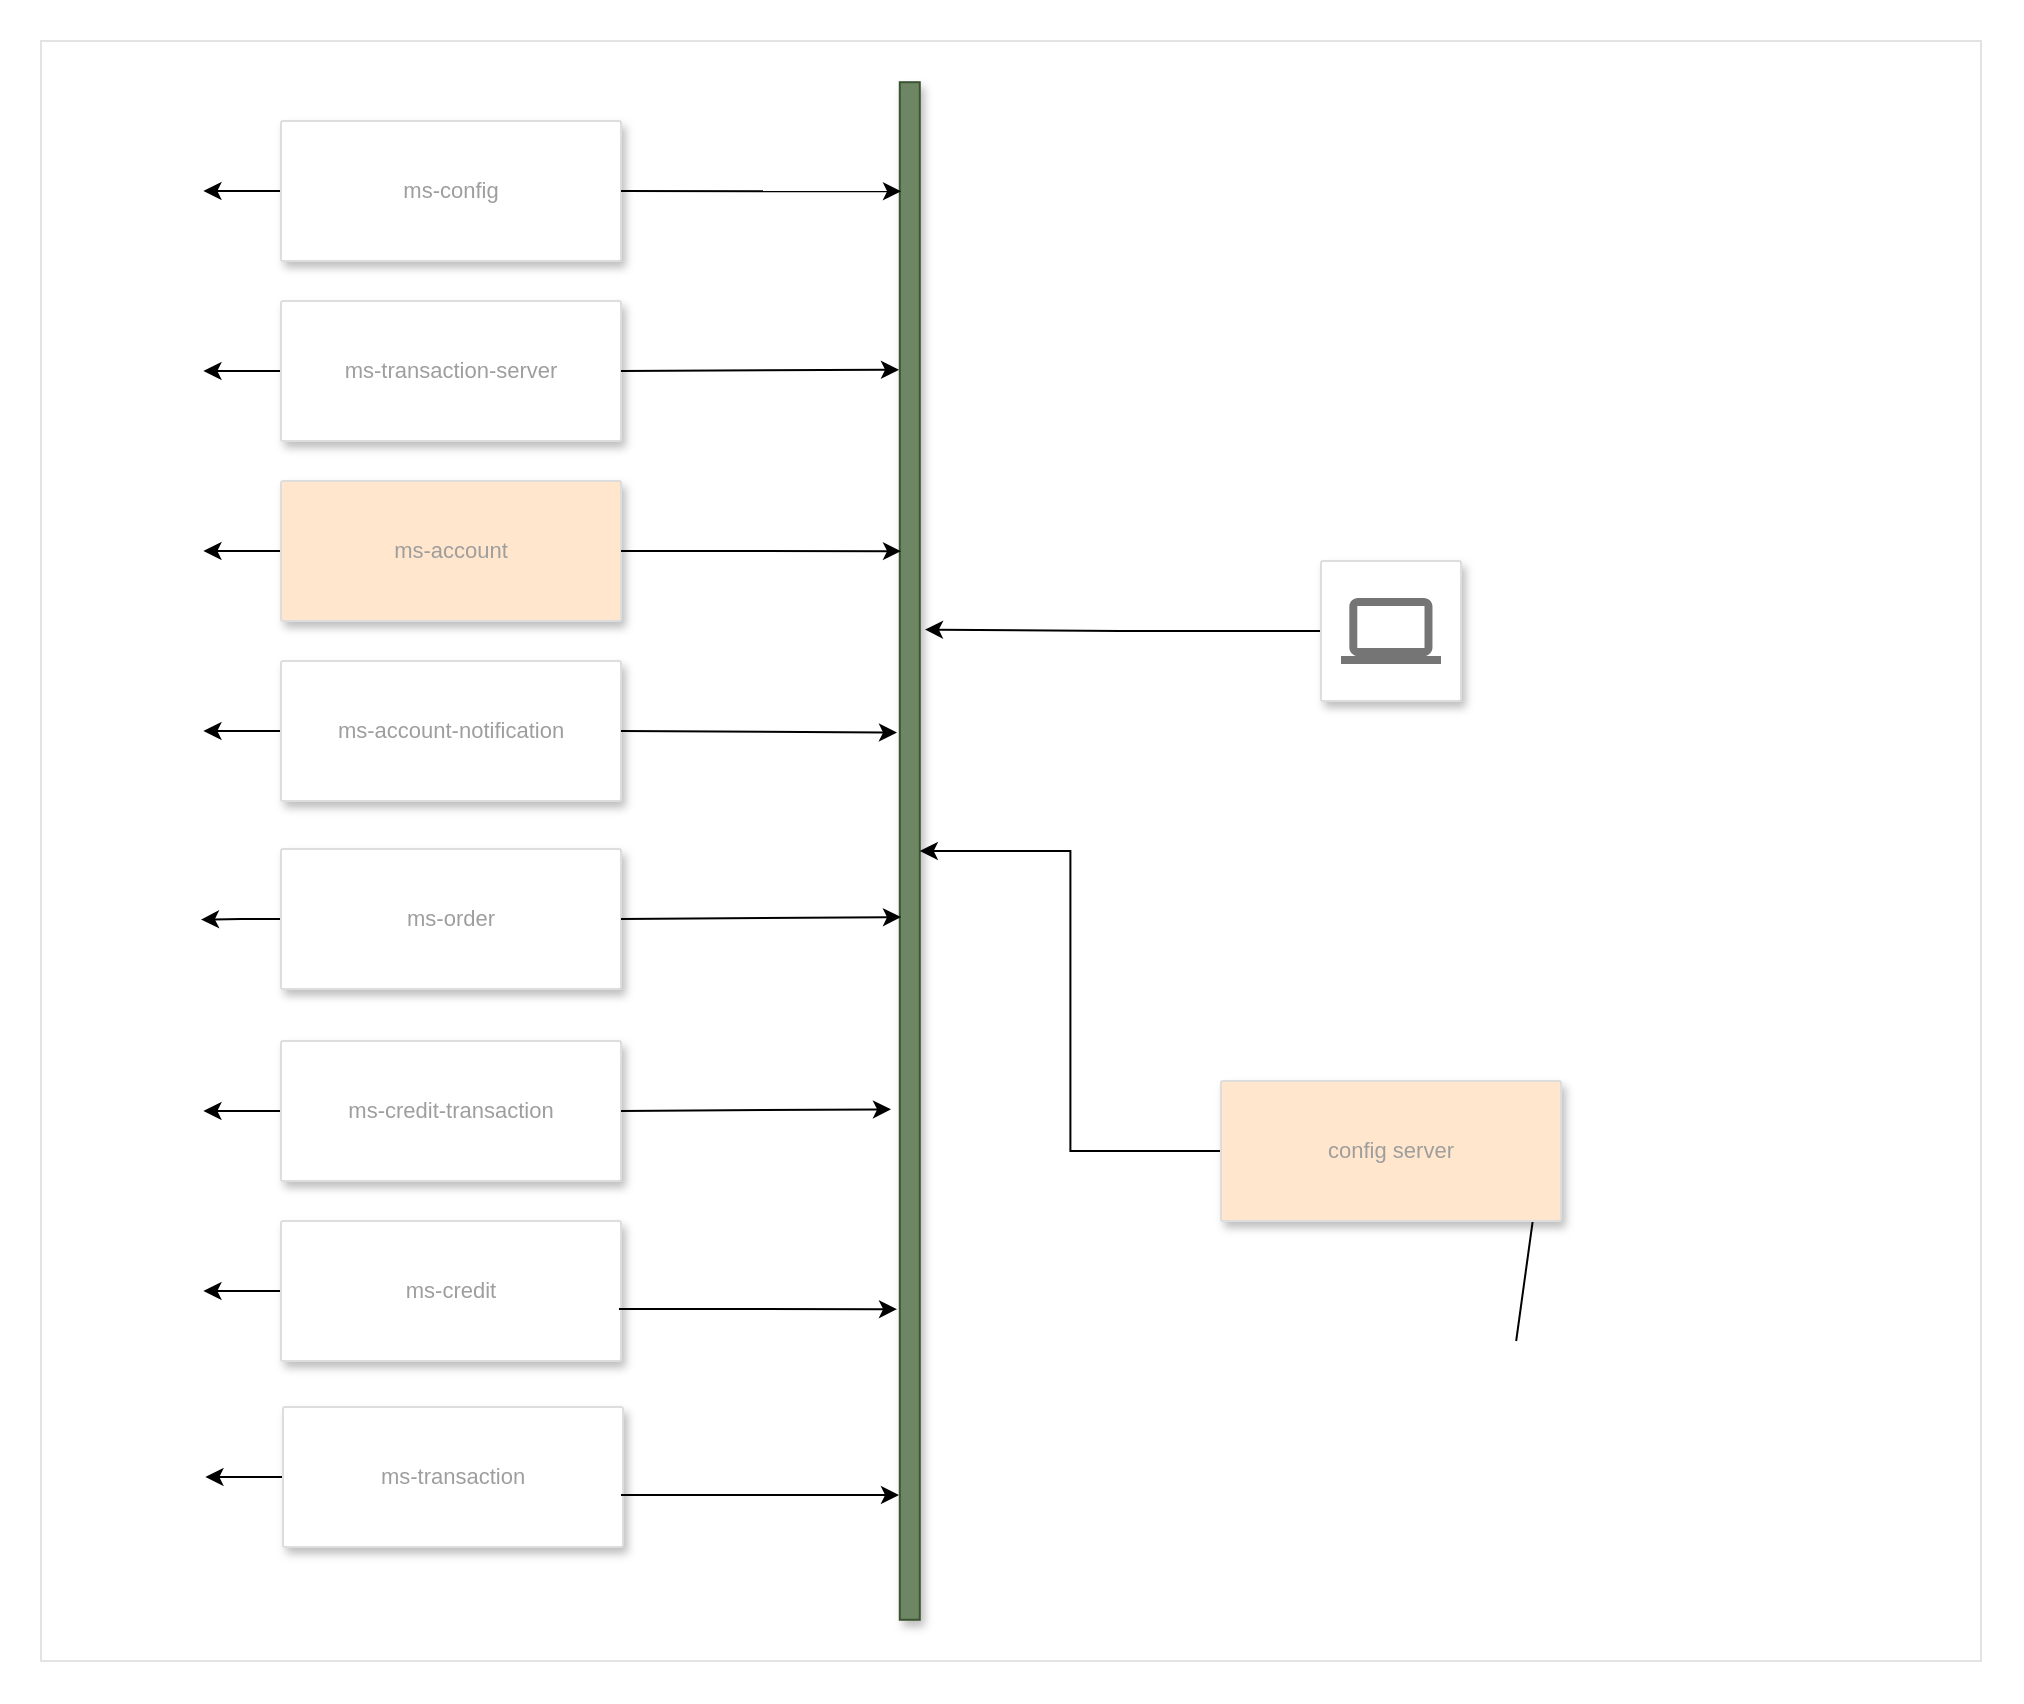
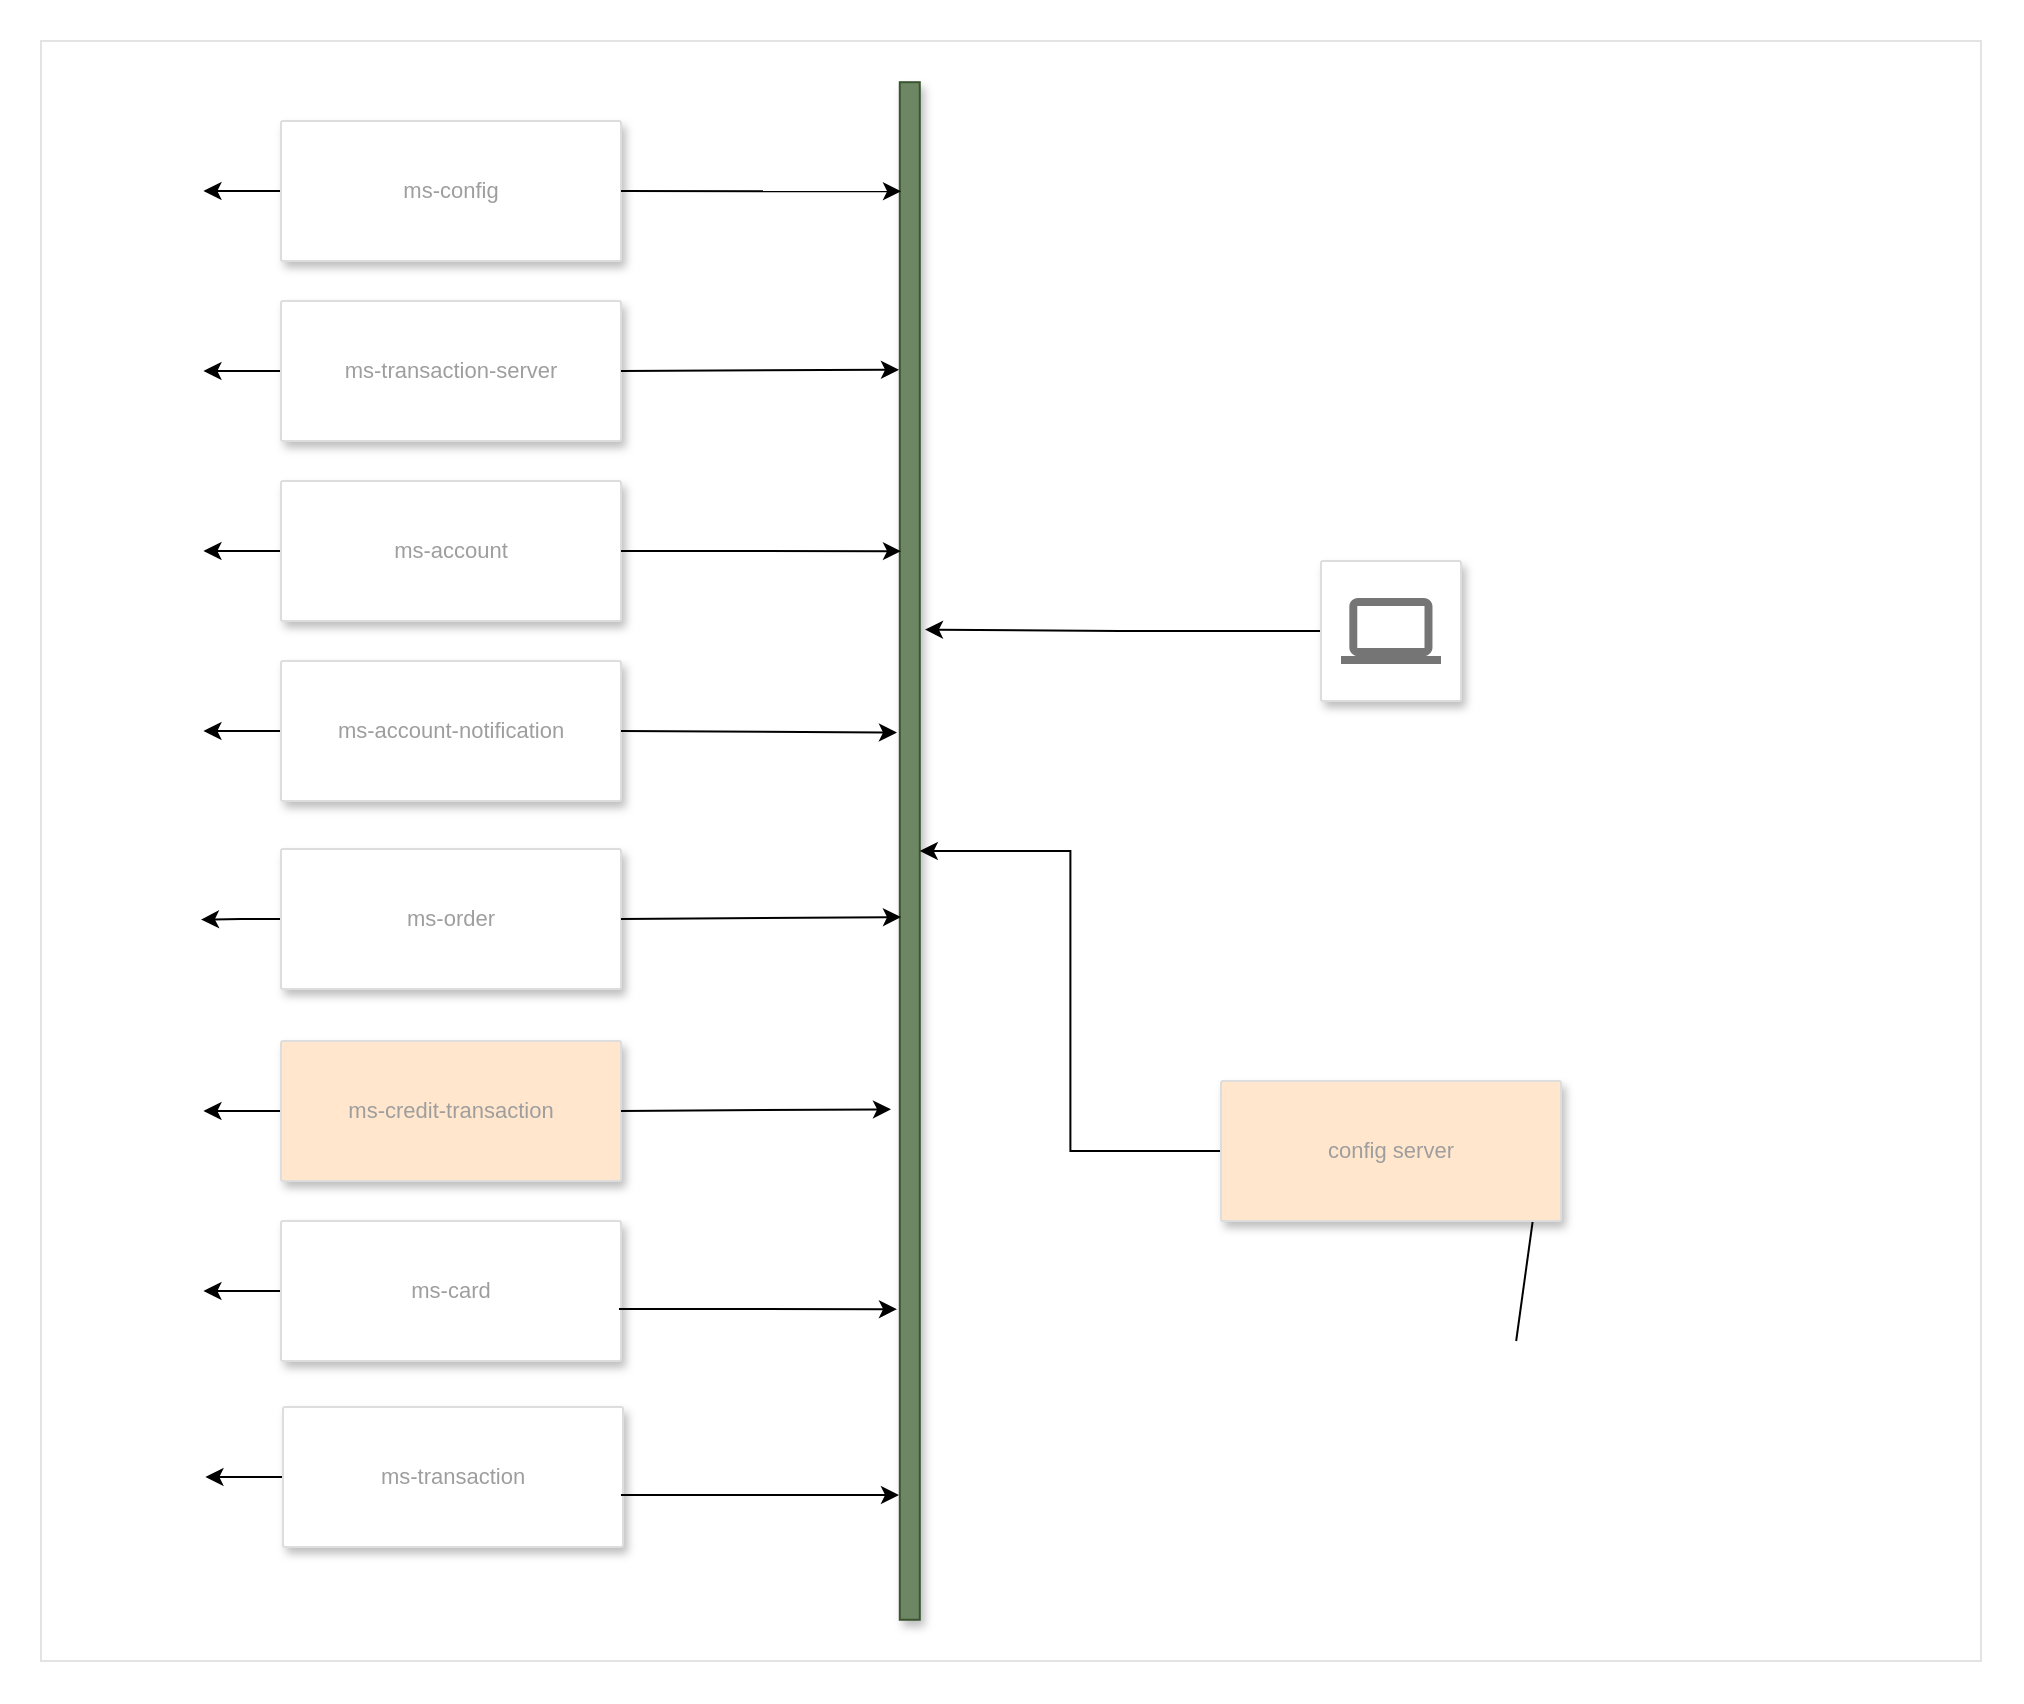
node "ms-account": fillcolor #ffe6cc -> #ffffff
node "ms-credit-transaction": fillcolor #ffffff -> #ffe6cc
node "ms-credit": label "ms-credit" -> "ms-card"
